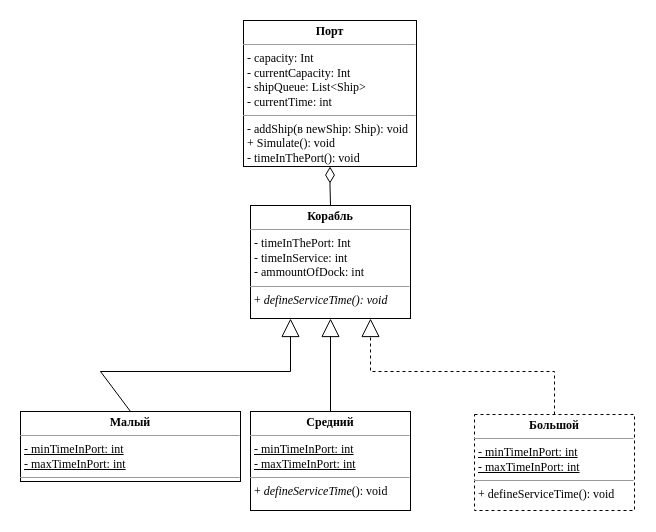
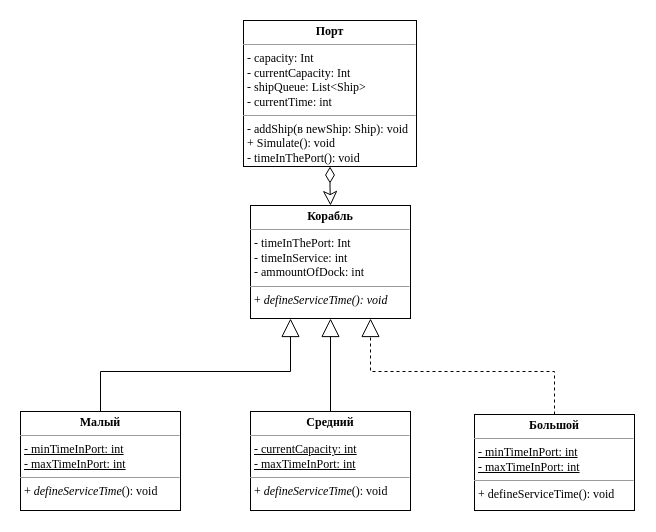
edge "Корабль - timeInThePort: Int - timeInService: int - ammountOfDock: int + defineServiceTime(): void" -> "Порт - capacity: Int - currentCapacity: Int - shipQueue: List<Ship> - currentTime: int - addShip(в newShip: Ship): void + Simulate(): void - timeInThePort(): void": arrowhead none -> classic
node "Средний - minTimeInPort: int - maxTimeInPort: int + defineServiceTime(): void": label "Средний - minTimeInPort: int - maxTimeInPort: int + defineServiceTime(): void" -> "Средний - currentCapacity: int - maxTimeInPort: int + defineServiceTime(): void"
node "Малый - minTimeInPort: int - maxTimeInPort: int + defineServiceTime(): void": size 220x70 -> 160x99
node "Большой - minTimeInPort: int - maxTimeInPort: int + defineServiceTime(): void": style dashed -> solid
